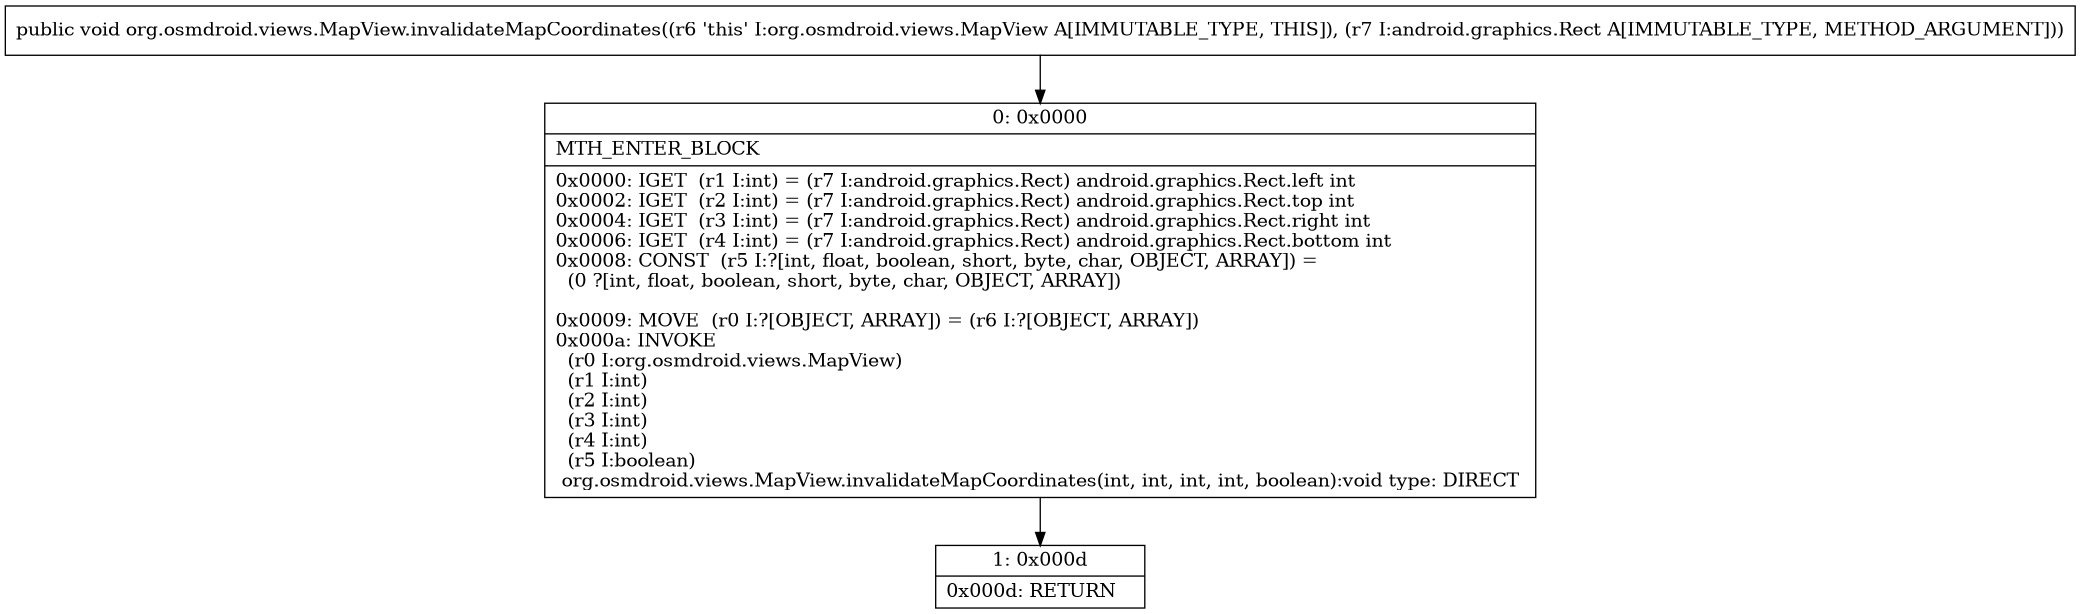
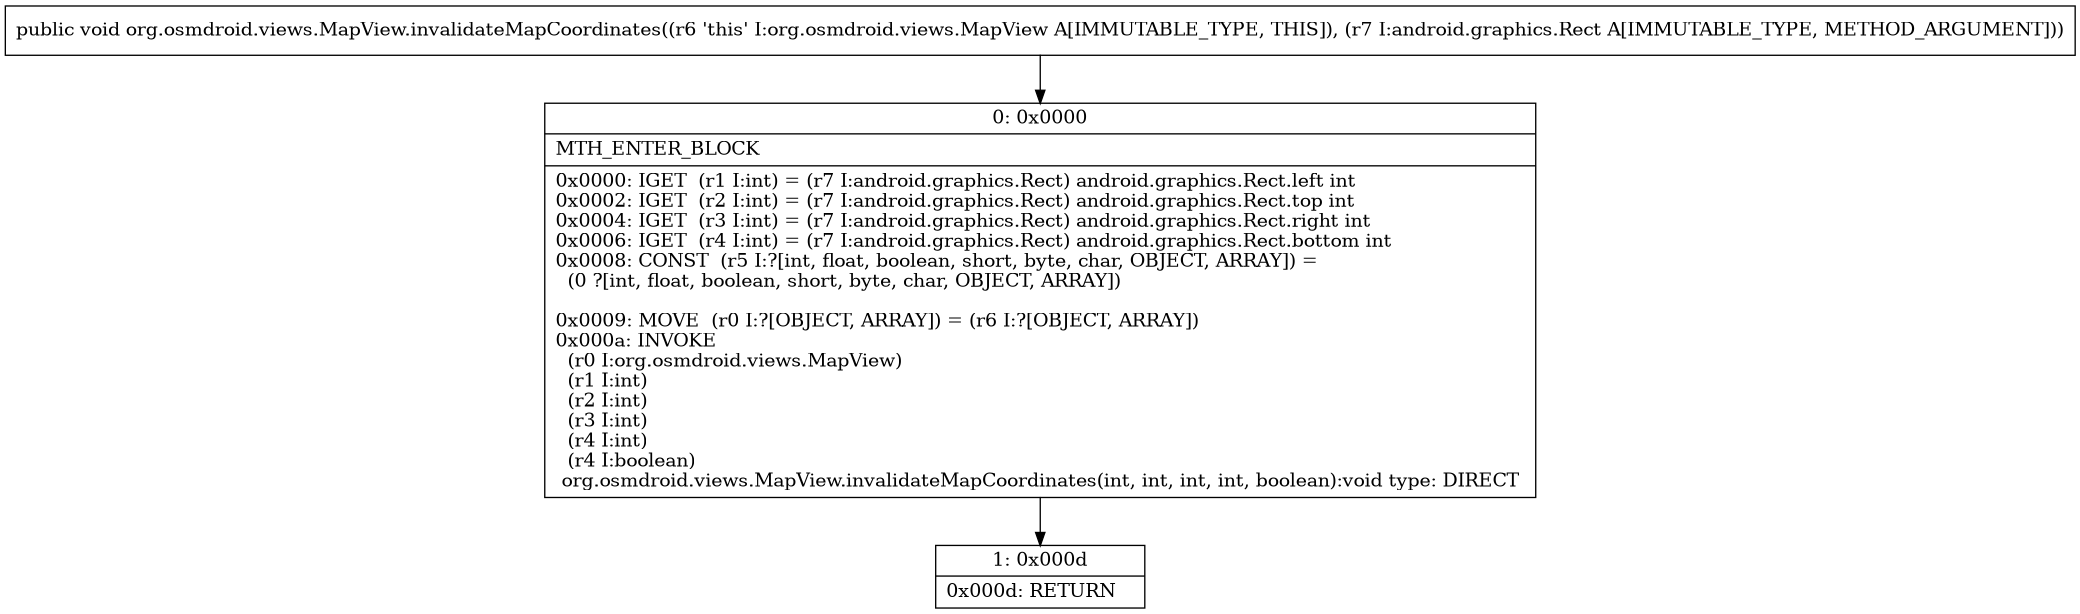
node "0: 0x0000": text "(r5 I:boolean)" -> "(r4 I:boolean)"
